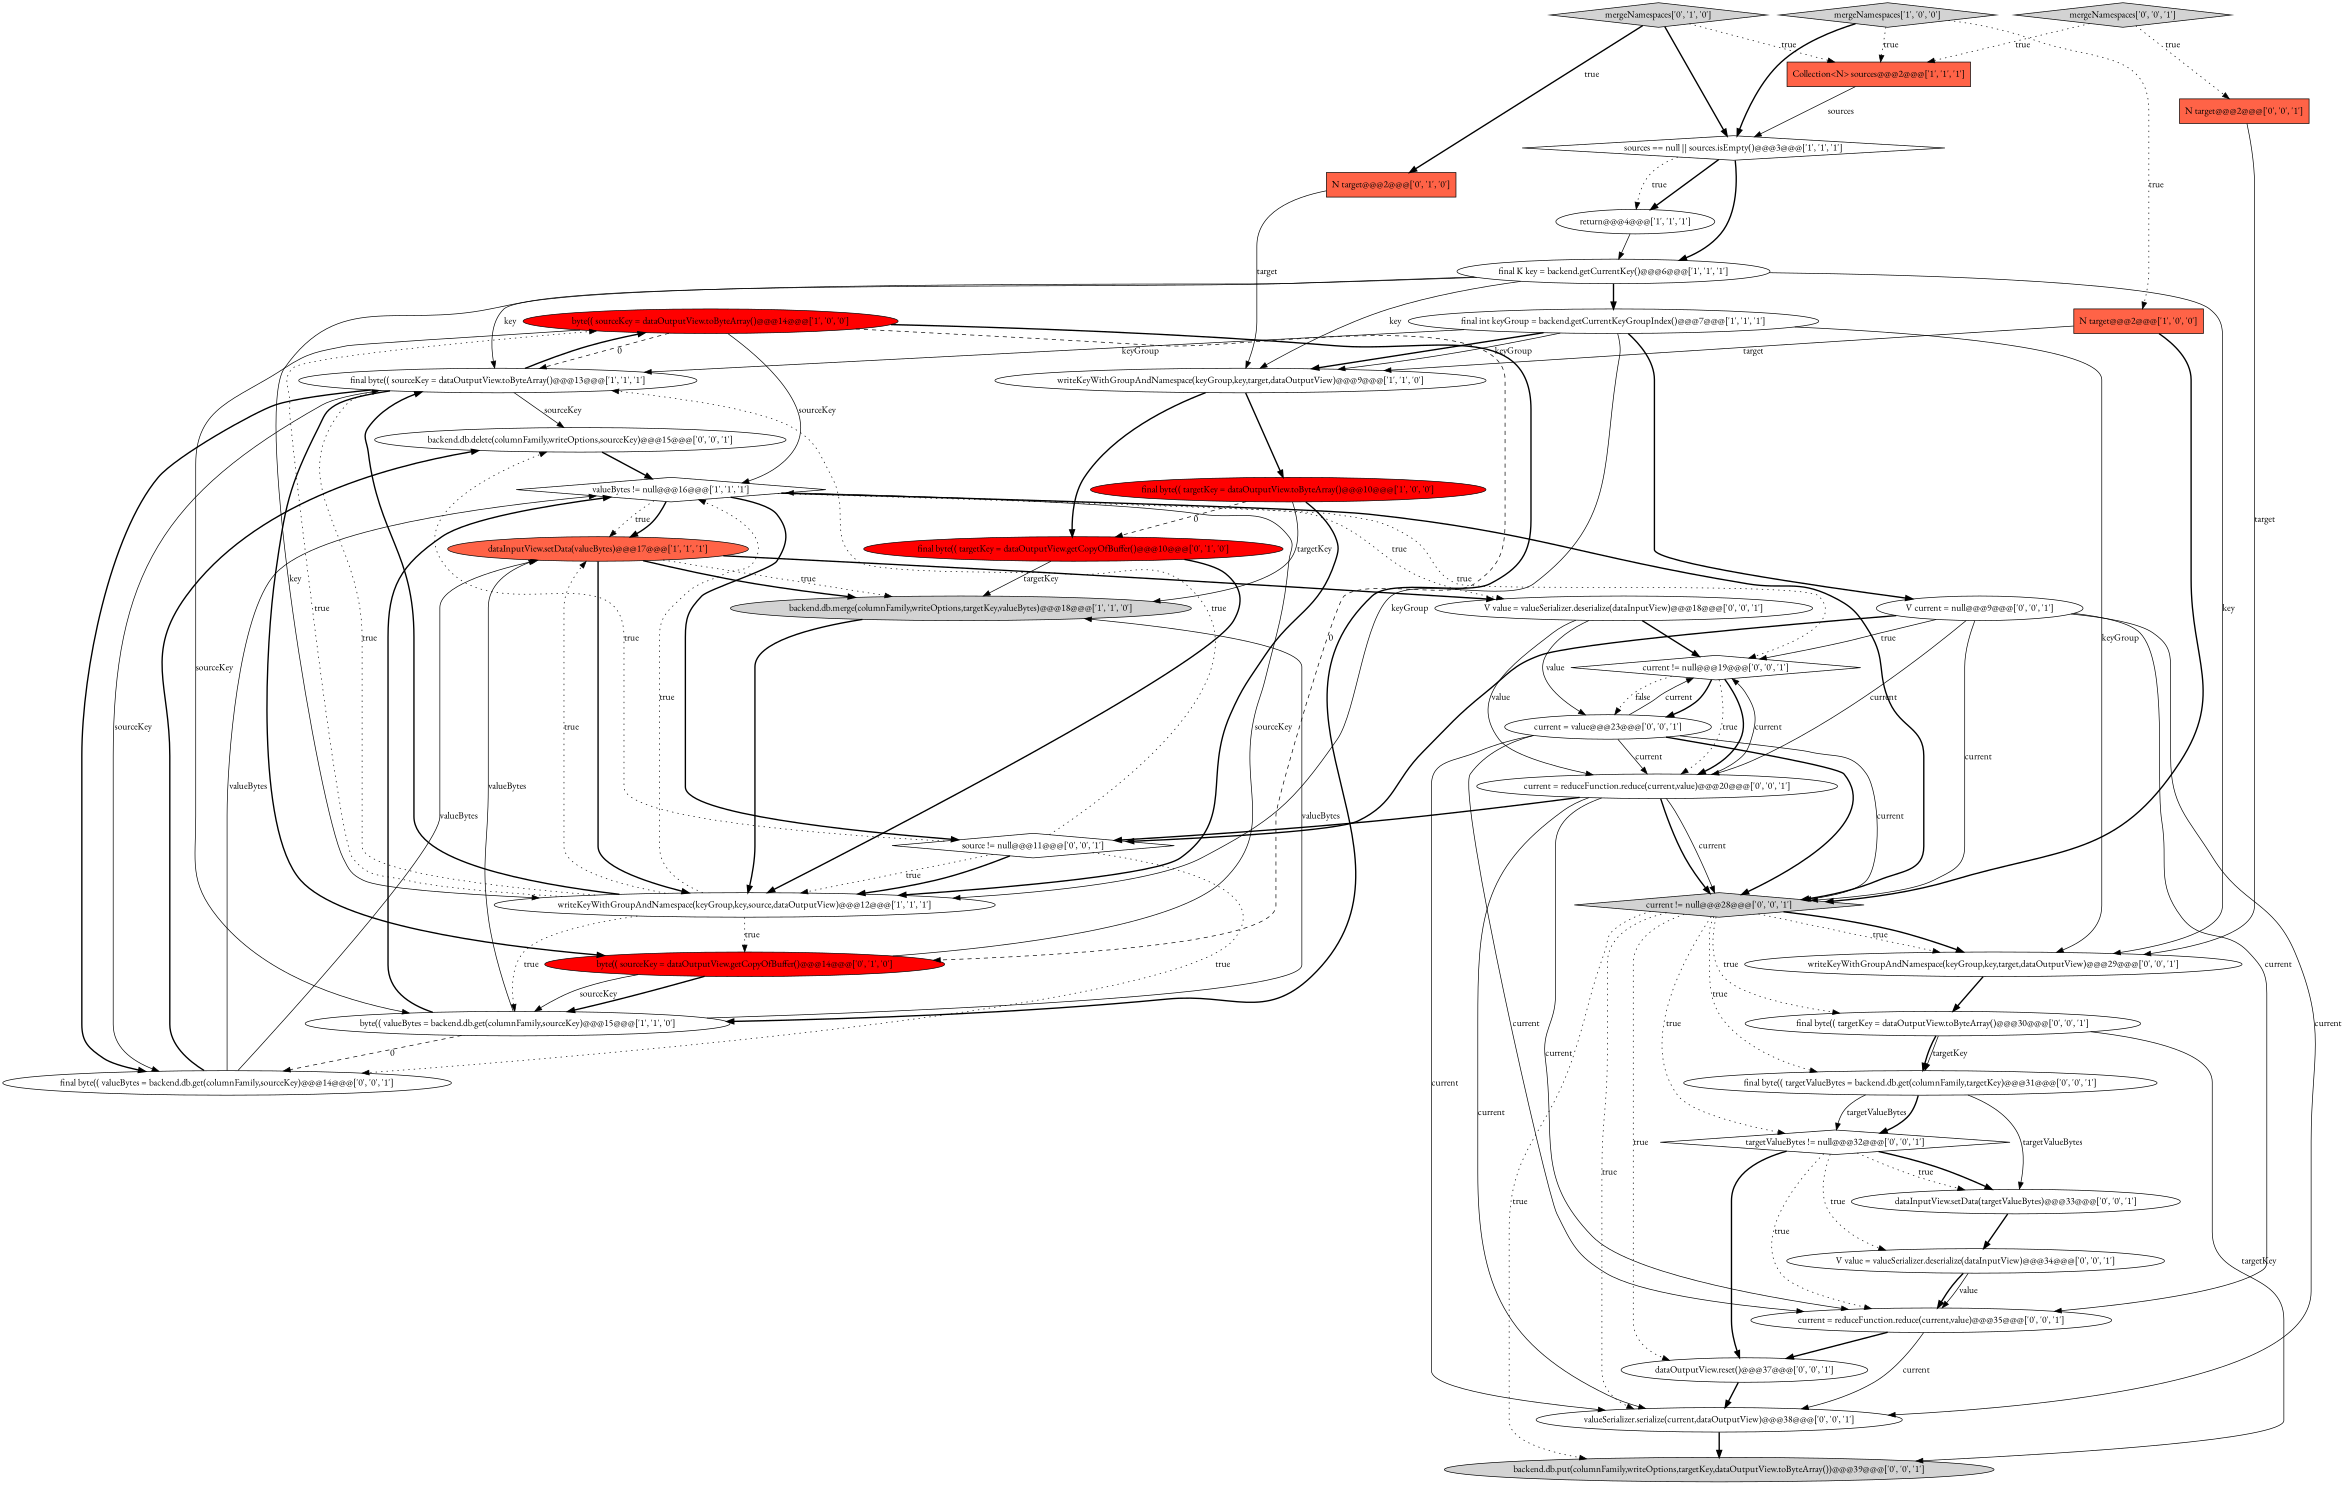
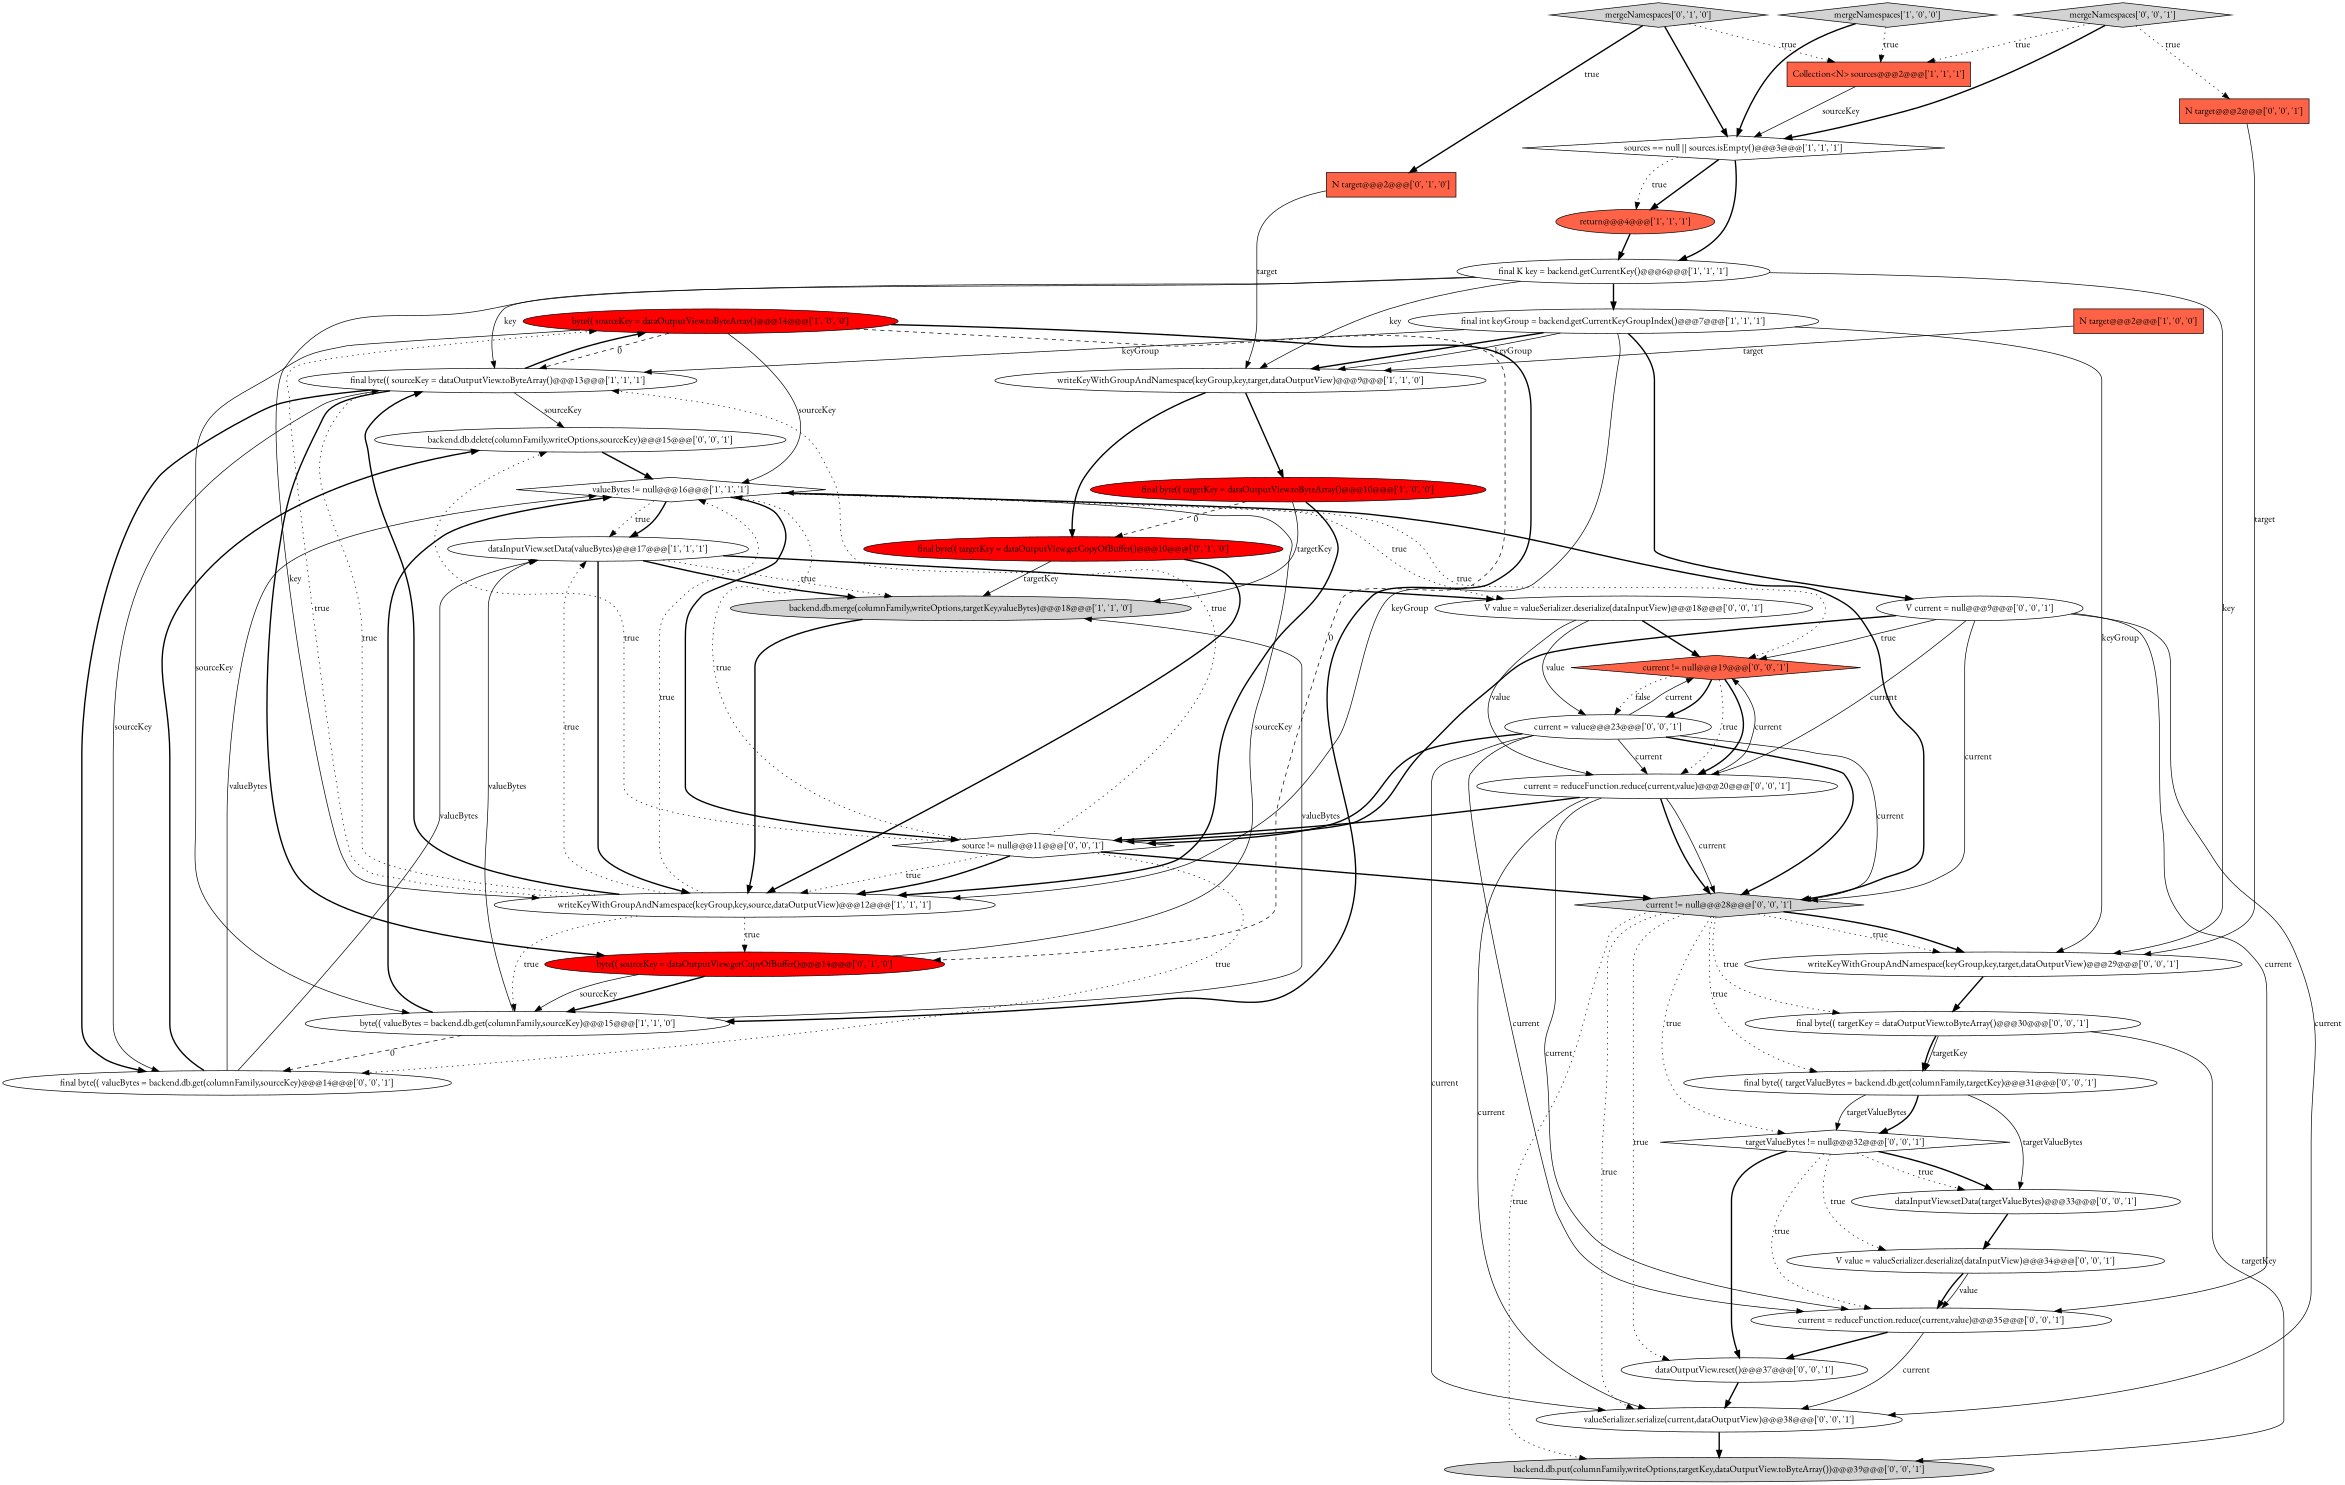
edge "mergeNamespaces['1', '0', '0']" -> "N target@@@2@@@['1', '0', '0']": removed, label "true"
edge "mergeNamespaces['0', '0', '1']" -> "sources == null || sources.isEmpty()@@@3@@@['1', '1', '1']": added
edge "Collection<N> sources@@@2@@@['1', '1', '1']" -> "sources == null || sources.isEmpty()@@@3@@@['1', '1', '1']": label "sources" -> "sourceKey"
node "return@@@4@@@['1', '1', '1']": fillcolor white -> tomato
edge "return@@@4@@@['1', '1', '1']" -> "final K key = backend.getCurrentKey()@@@6@@@['1', '1', '1']": style solid -> bold
node "dataInputView.setData(valueBytes)@@@17@@@['1', '1', '1']": fillcolor tomato -> white
node "current != null@@@19@@@['0', '0', '1']": fillcolor white -> tomato
edge "source != null@@@11@@@['0', '0', '1']" -> "valueBytes != null@@@16@@@['1', '1', '1']": added, label "true"
edge "N target@@@2@@@['1', '0', '0']" -> "current != null@@@28@@@['0', '0', '1']": now "source != null@@@11@@@['0', '0', '1']" -> "current != null@@@28@@@['0', '0', '1']"
edge "current = value@@@23@@@['0', '0', '1']" -> "source != null@@@11@@@['0', '0', '1']": added
